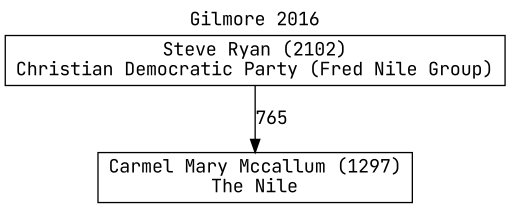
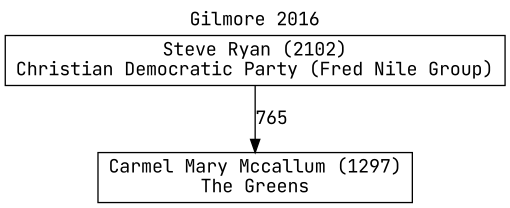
node "Carmel Mary Mccallum (1297) The Nile": label "Carmel Mary Mccallum (1297) The Nile" -> "Carmel Mary Mccallum (1297) The Greens"
